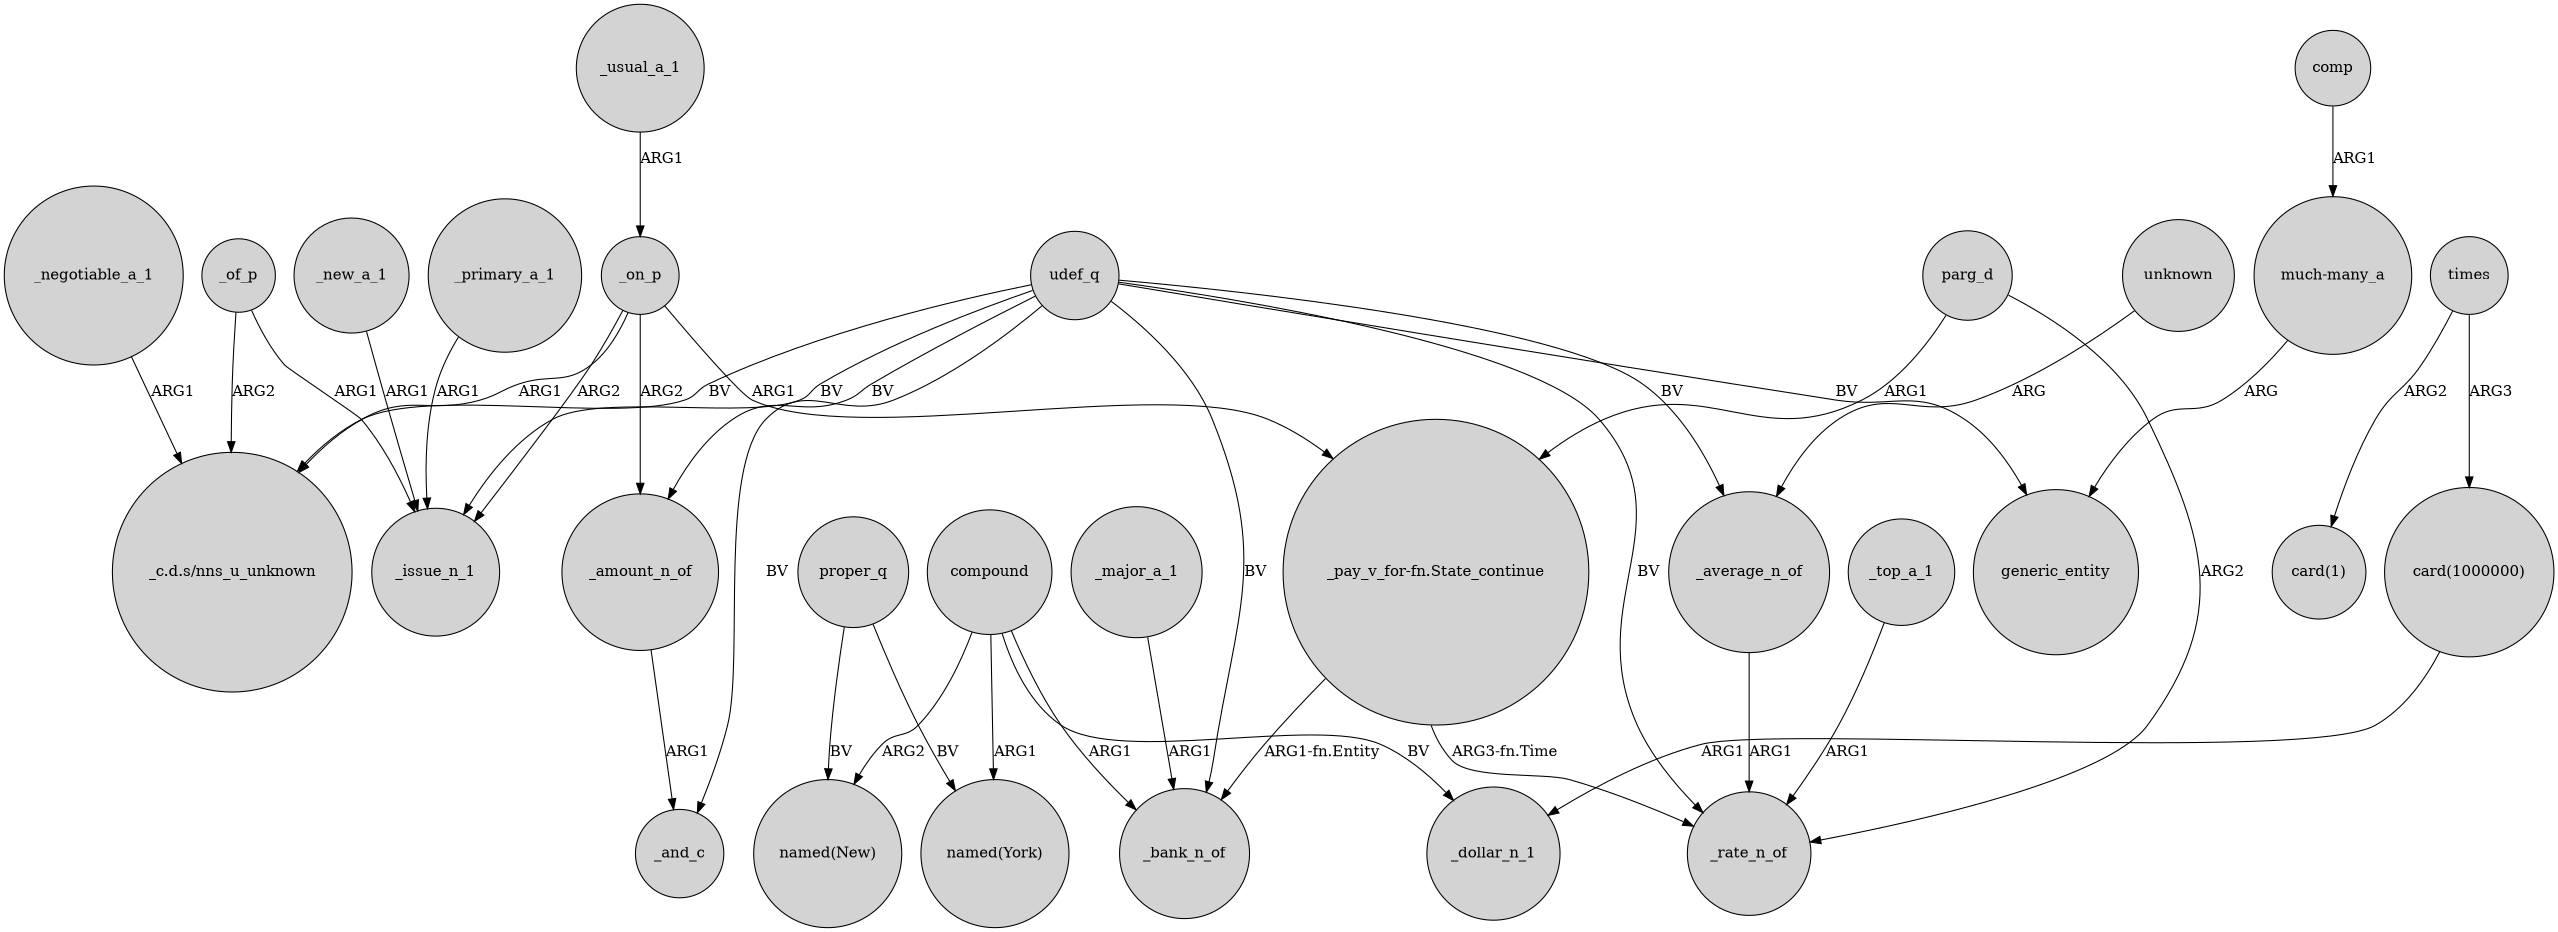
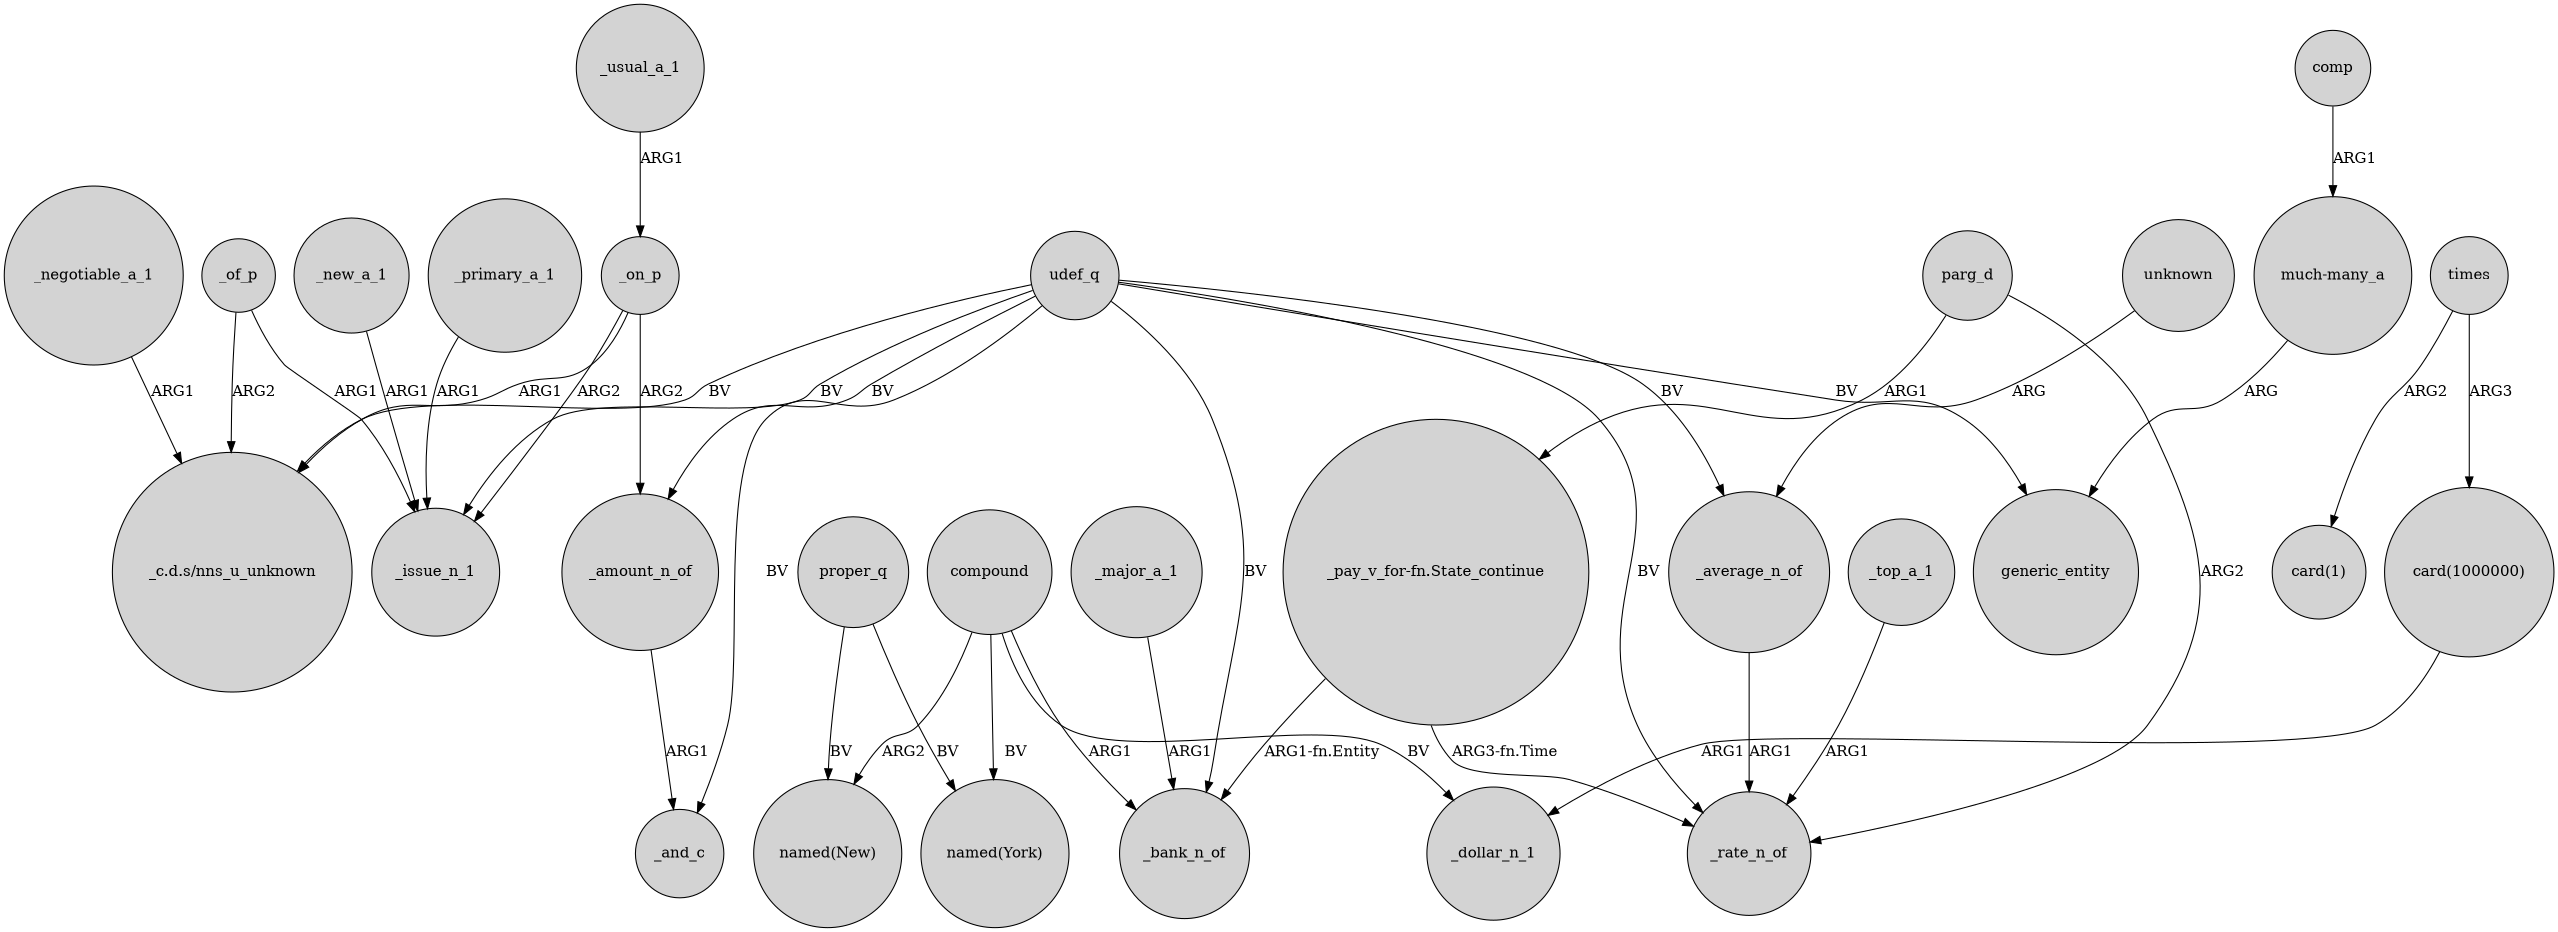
edge "_on_p" -> "_pay_v_for-fn.State_continue": removed, label "ARG1"
edge "compound" -> "named(York)": label "ARG1" -> "BV"
